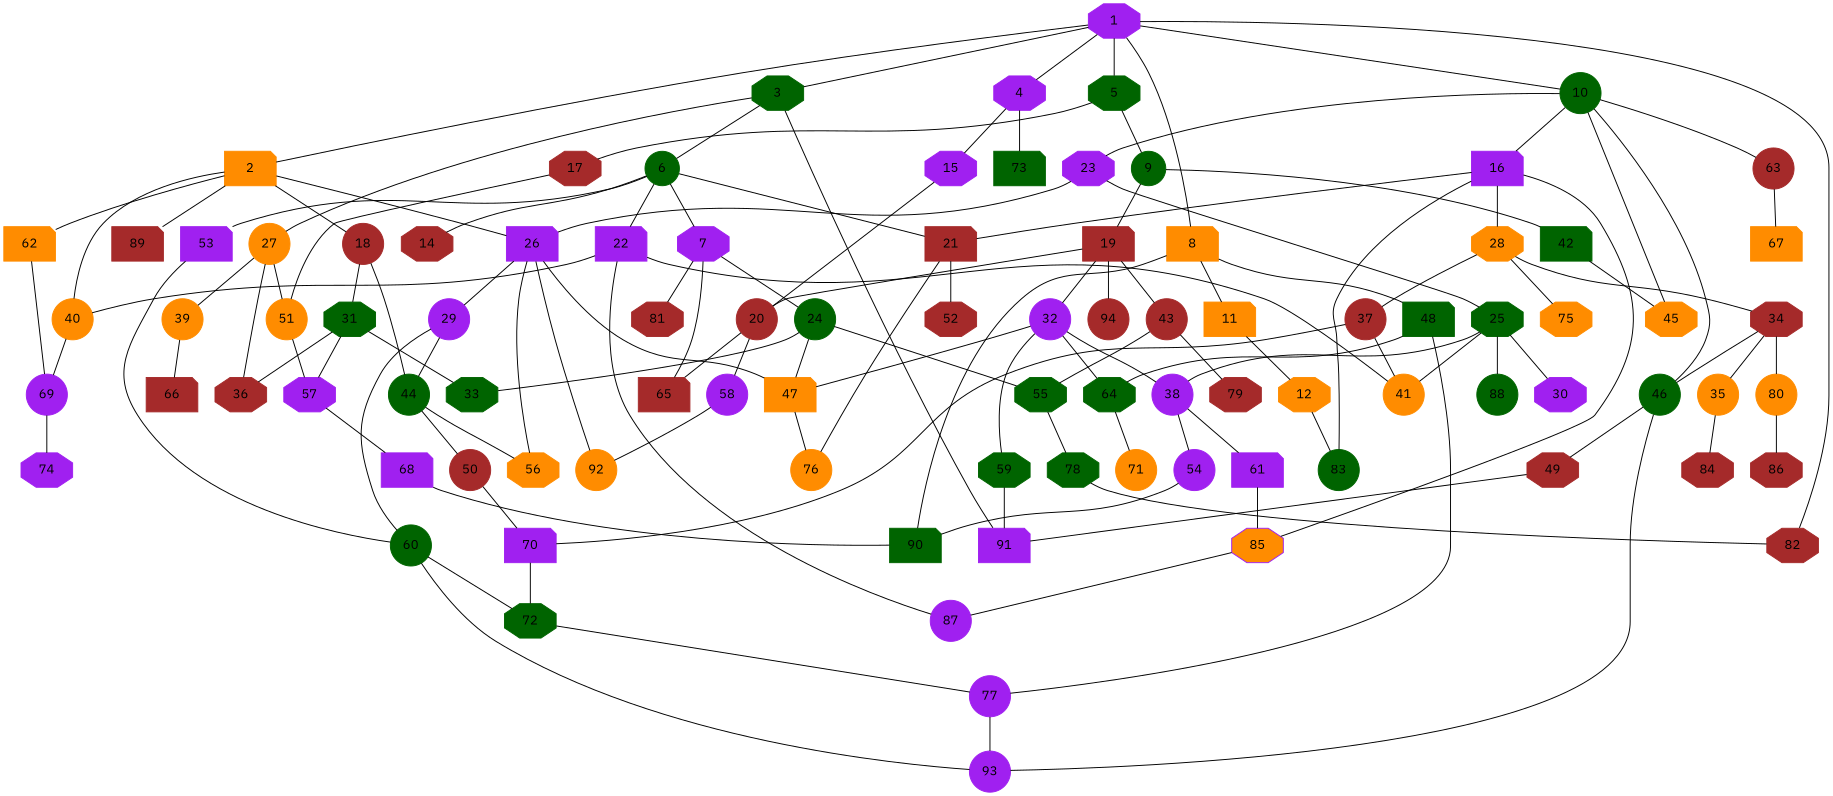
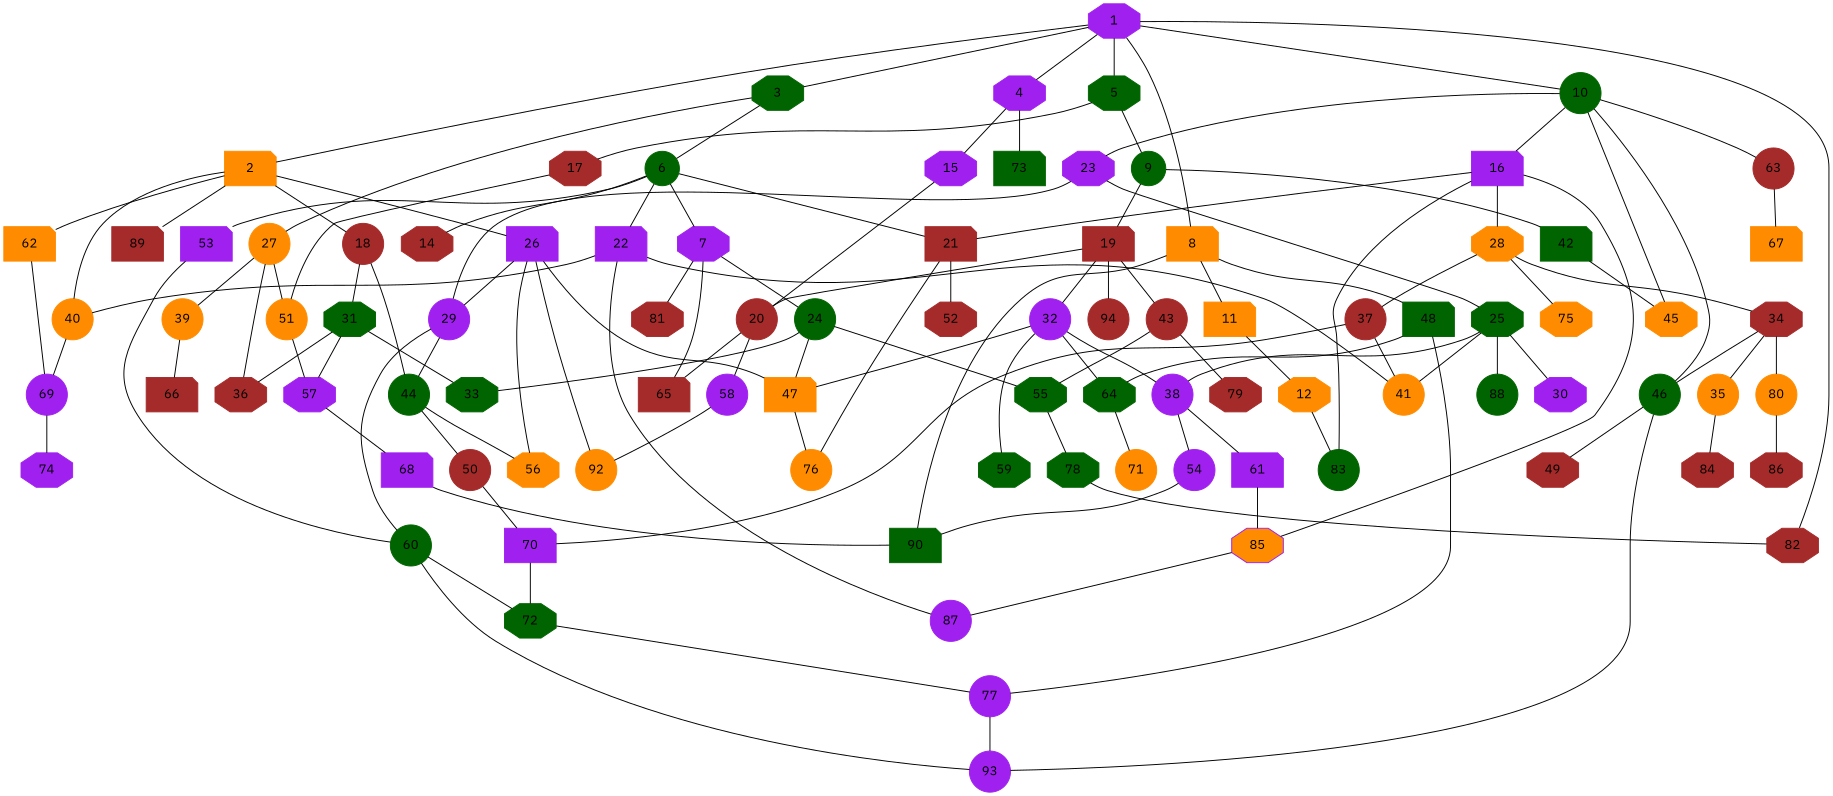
edge "23" -- "26": now "23" -- "29"
node "91": removed
